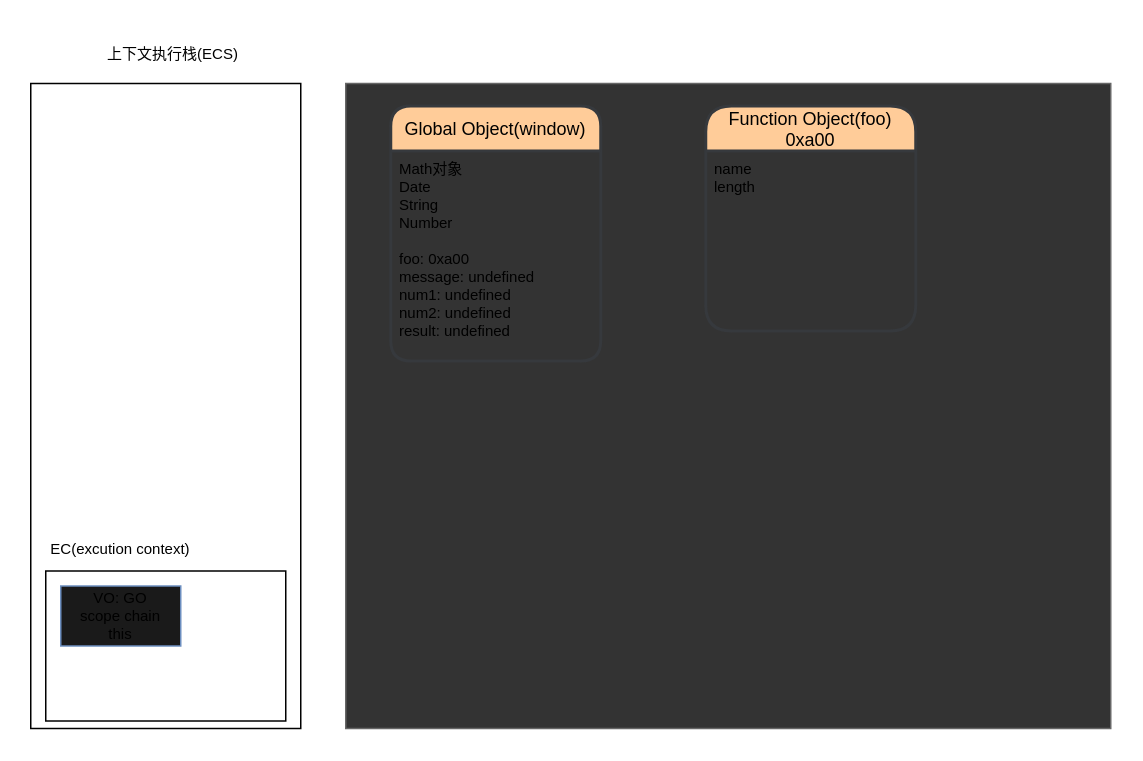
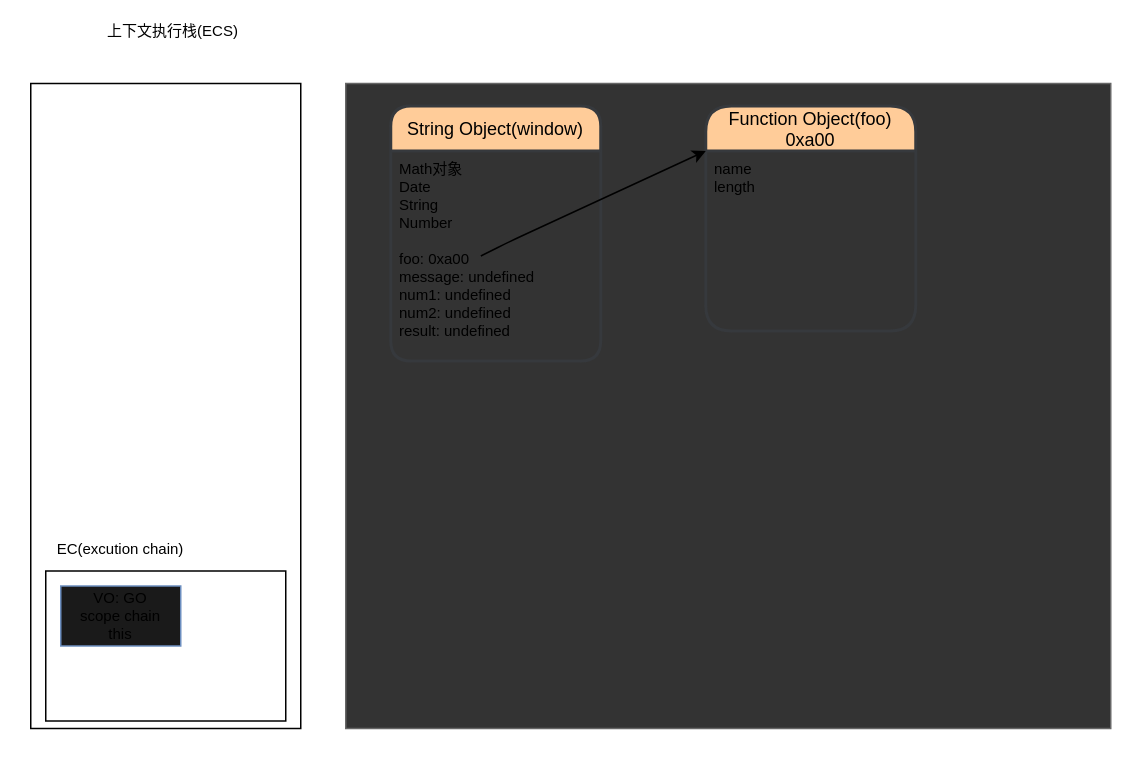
node "上下文执行栈(ECS)": moved (173, 53) -> (173, 31)
node "Global Object(window)": label "Global Object(window)" -> "String Object(window)"
edge "Math对象 Date String Number foo: 0xa00 message: undefined num1: undefined num2: undefined result: undefined" -> "name length": added
node "EC(excution context)": label "EC(excution context)" -> "EC(excution chain)"
